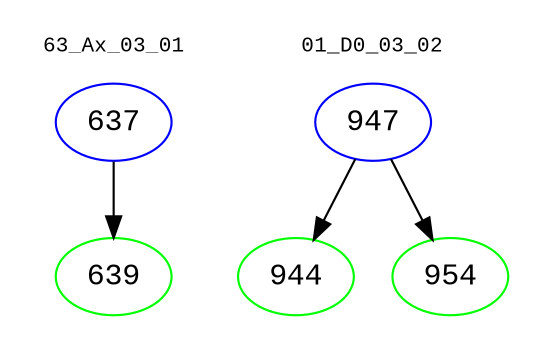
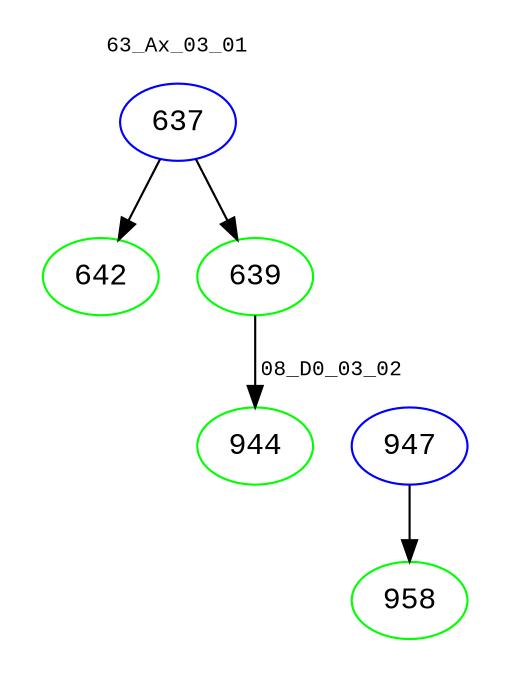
cluster "01_D0_03_02": label "01_D0_03_02" -> "08_D0_03_02"
edge "947" -> "944": now "639" -> "944"
node "642": added
node "954": label "954" -> "958"
